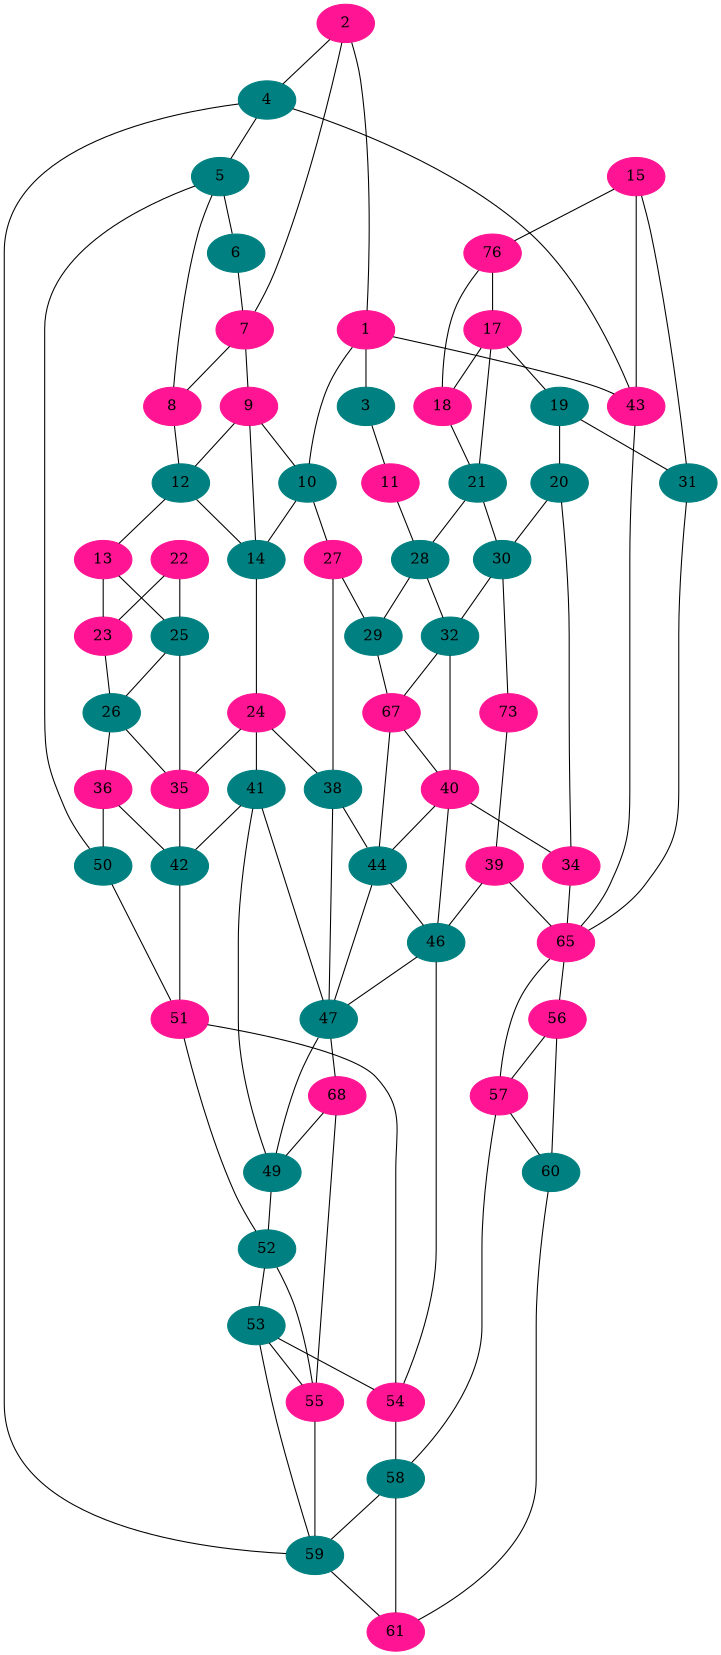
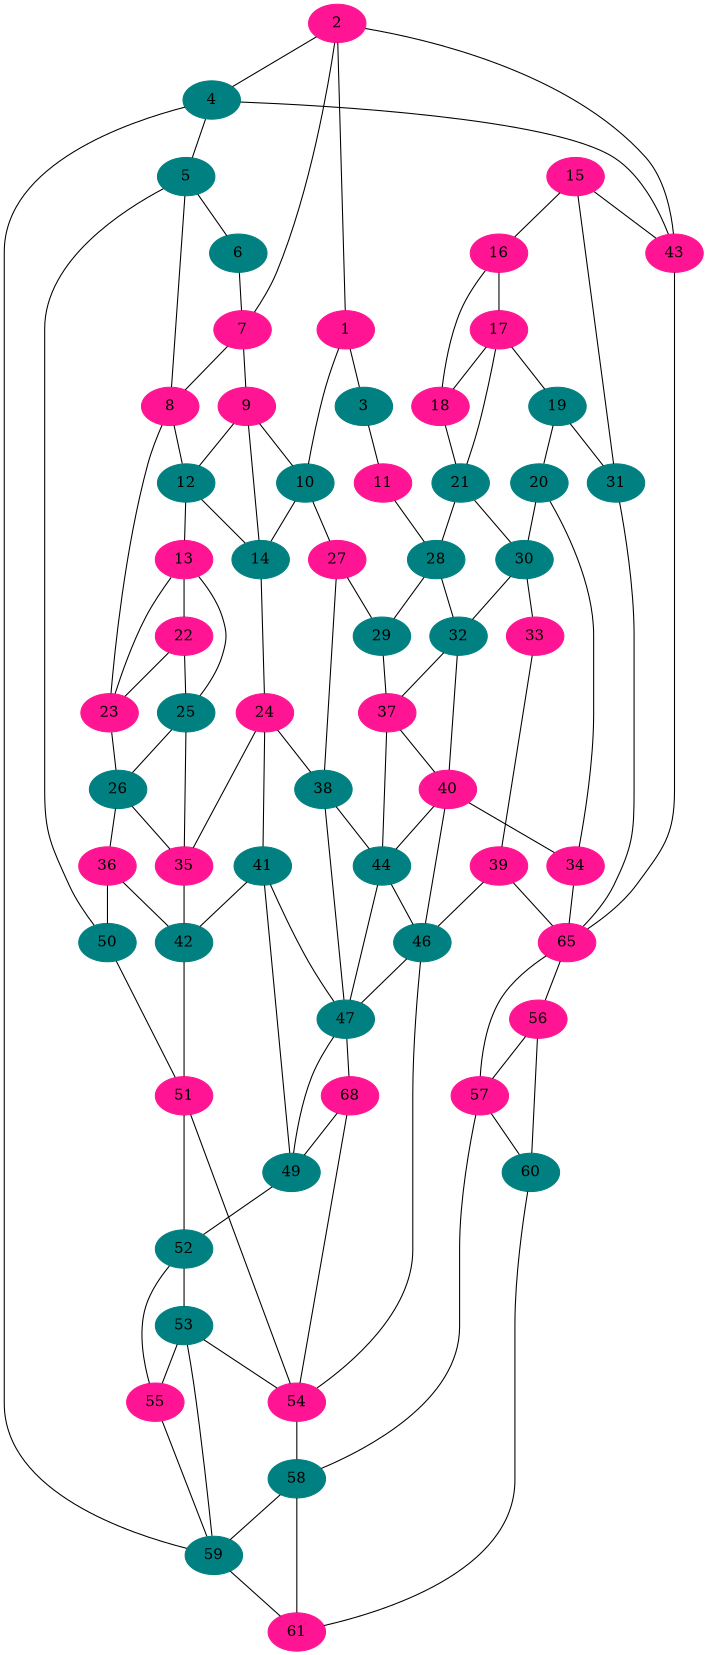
node "76": label "76" -> "16"
edge "1" -- "43": now "2" -- "43"
edge "8" -- "23": added
edge "13" -- "22": added
node "67": label "67" -> "37"
node "73": label "73" -> "33"
edge "68" -- "55": now "68" -- "54"
